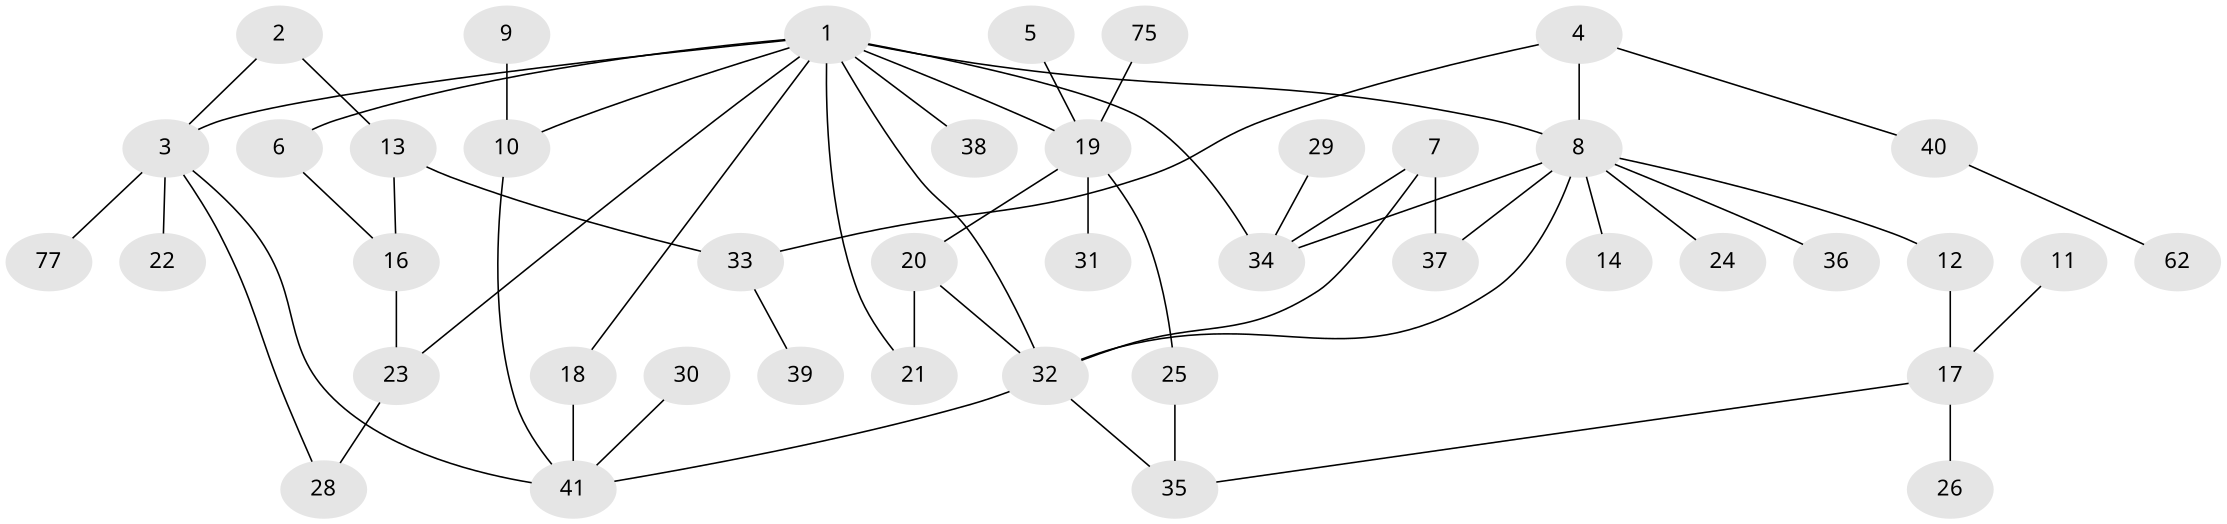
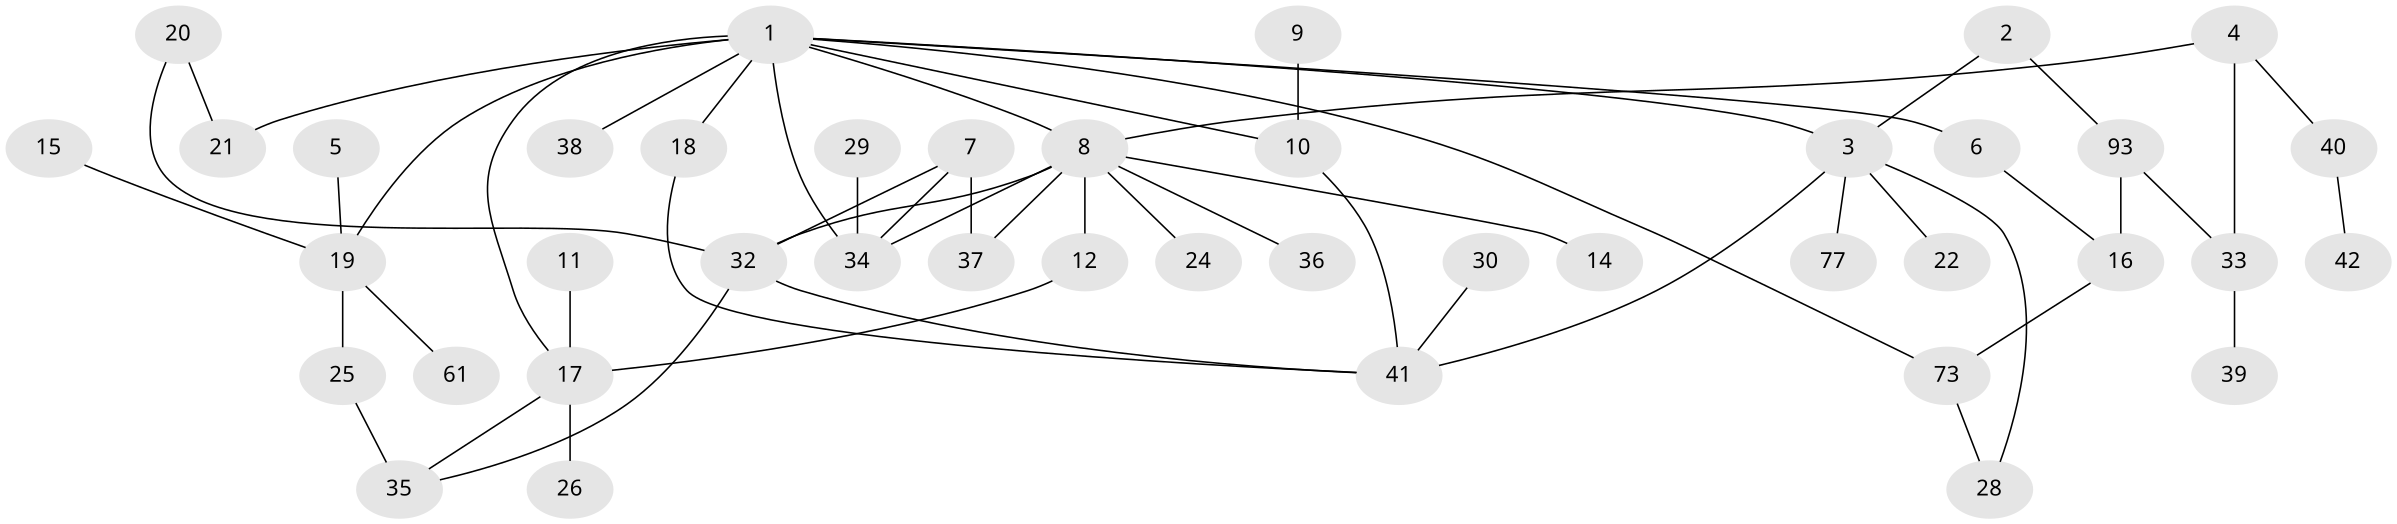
node "75": label "75" -> "15"
node "13": label "13" -> "93"
edge "19" -- "20": removed
edge "1" -- "32": now "1" -- "17"
node "31": label "31" -> "61"
node "62": label "62" -> "42"
node "23": label "23" -> "73"
